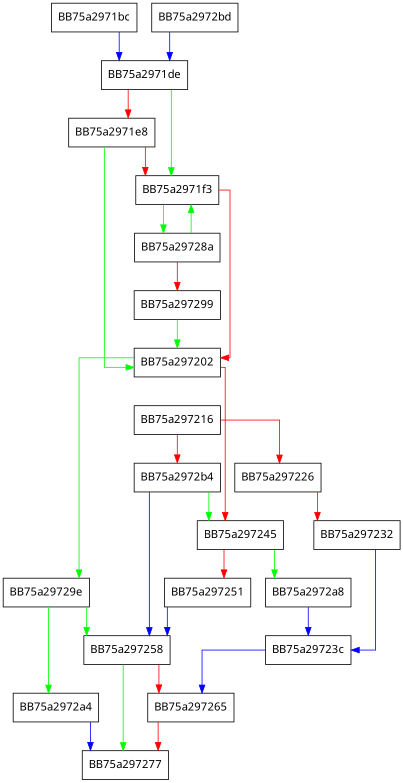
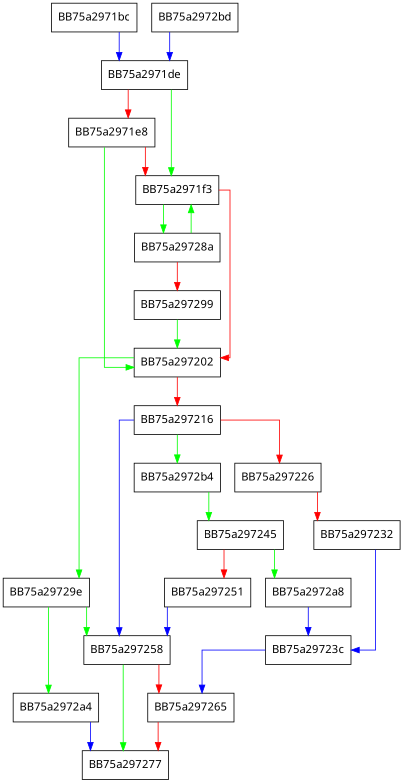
edge "BB75a297202" -> "BB75a297245": now "BB75a297202" -> "BB75a297216"
edge "BB75a297216" -> "BB75a2972b4": color red -> green
edge "BB75a2972b4" -> "BB75a297258": now "BB75a297216" -> "BB75a297258"
